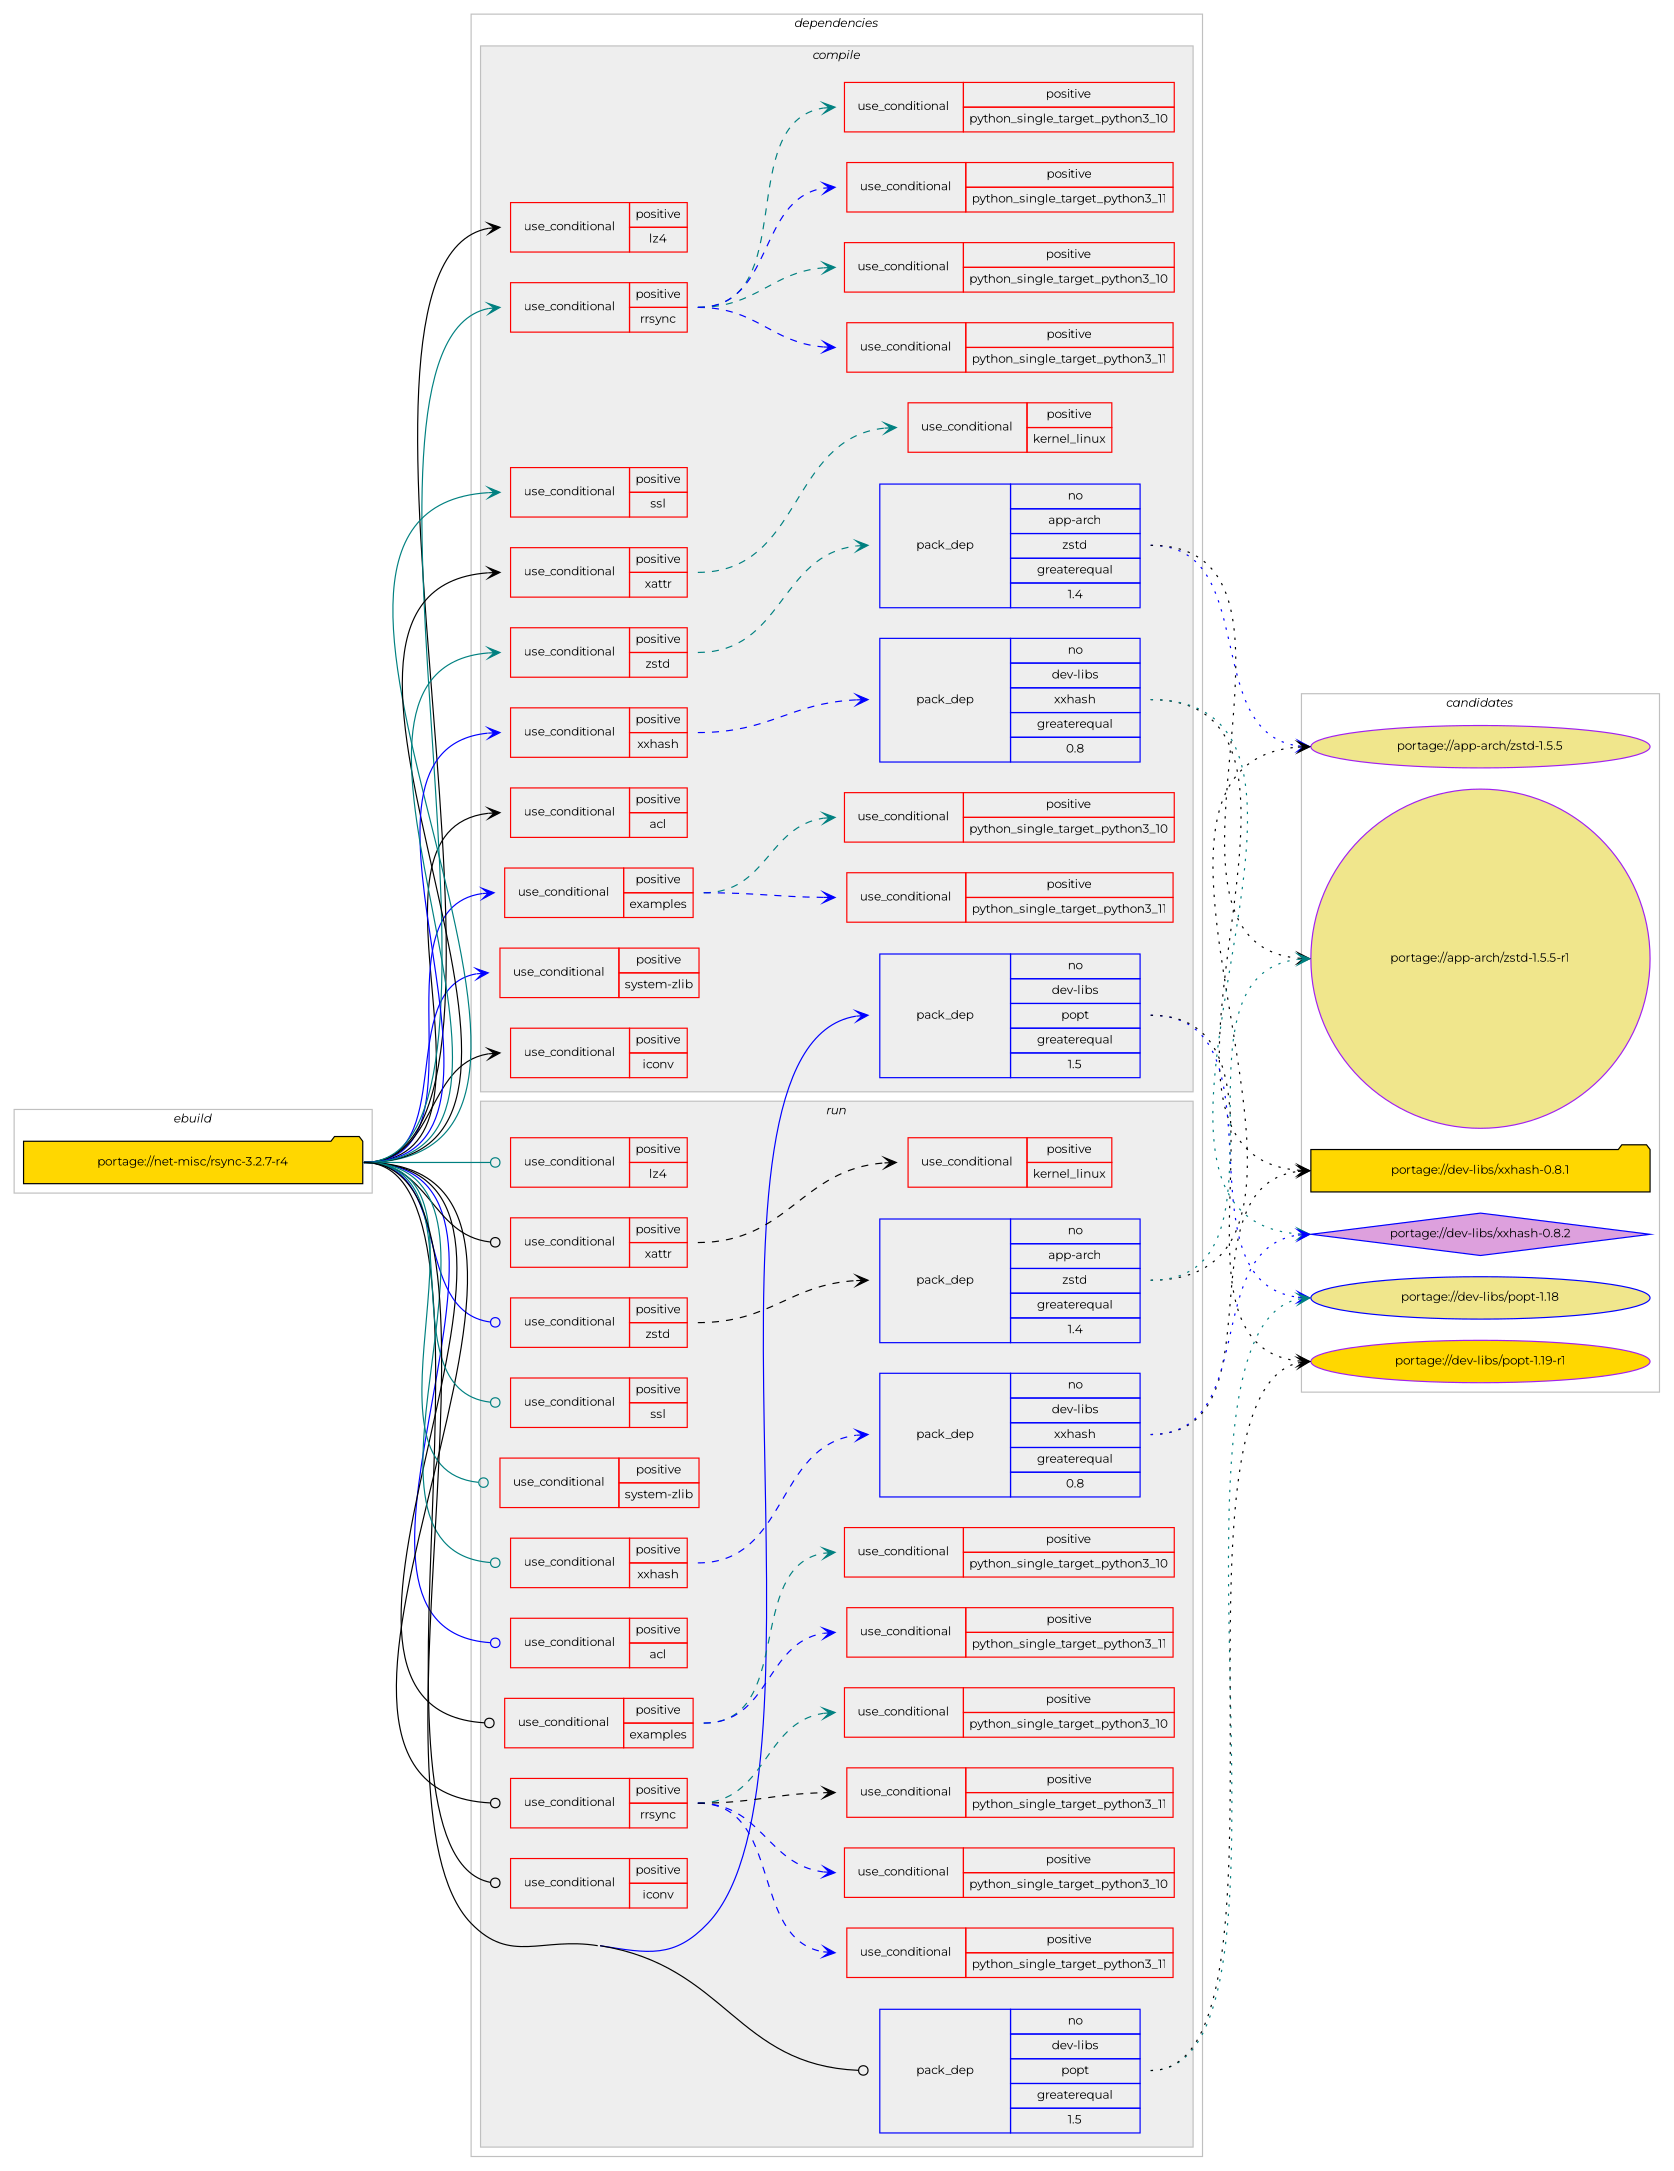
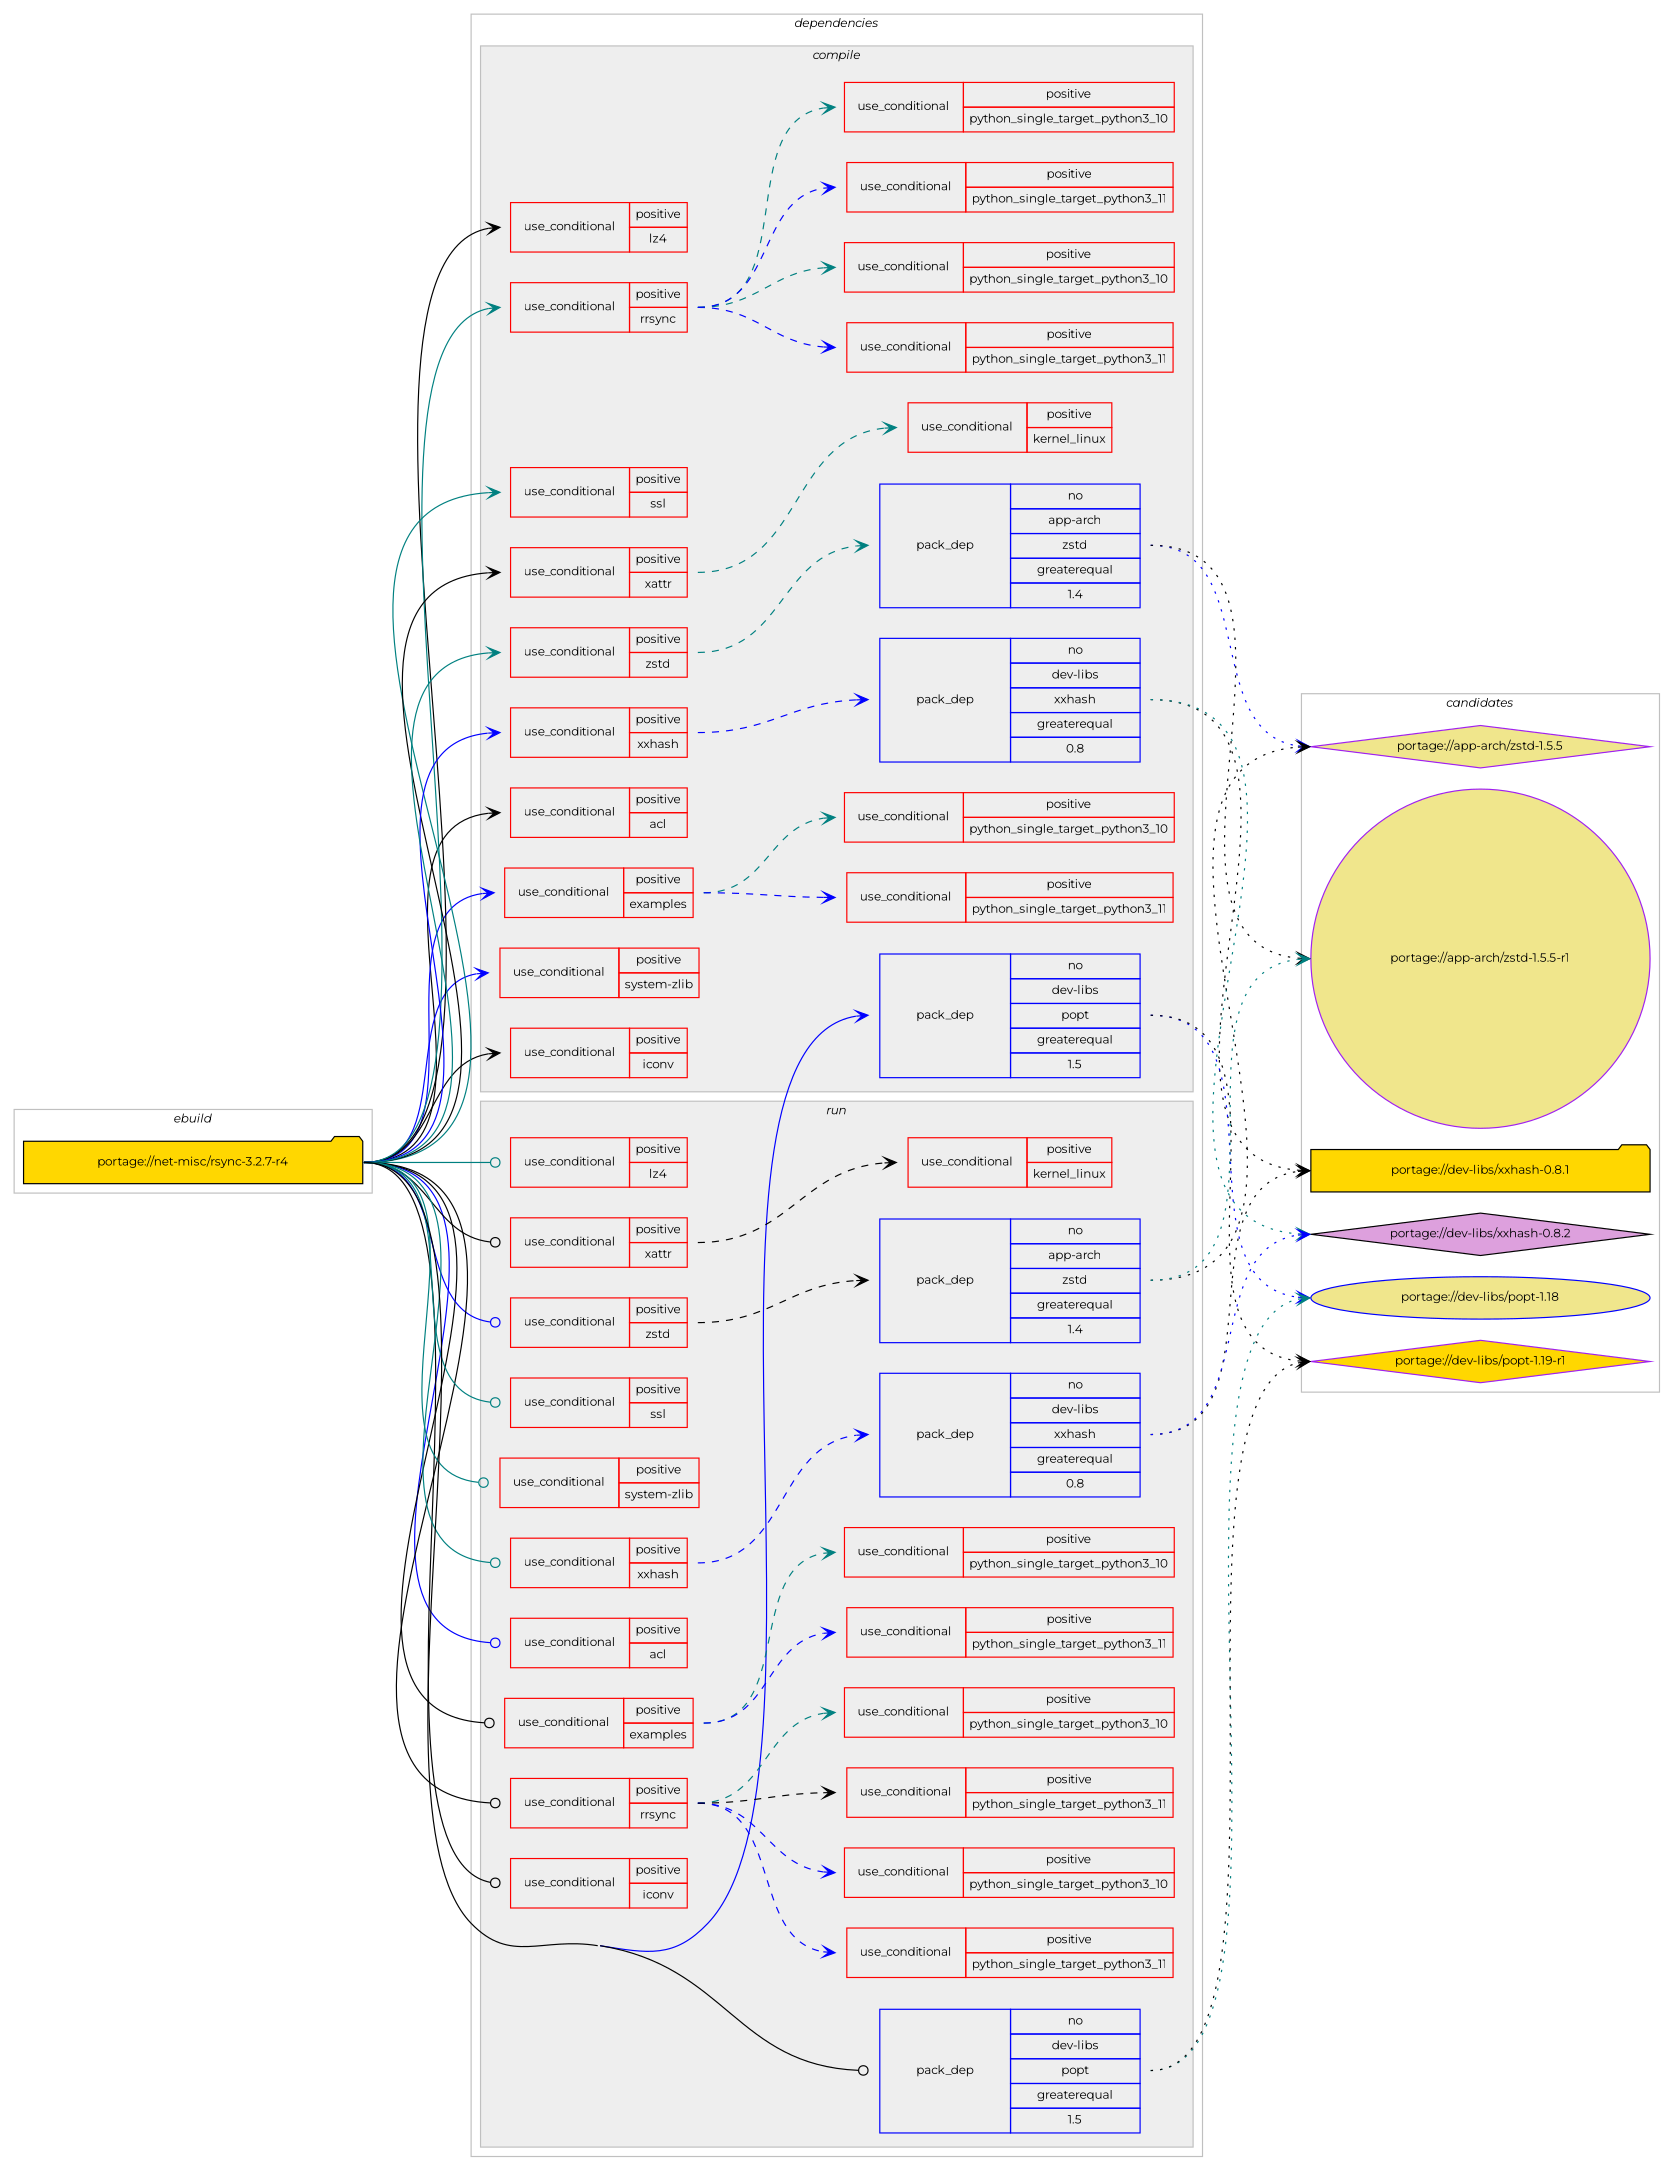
node "portage://app-arch/zstd-1.5.5": shape ellipse -> diamond
node "portage://dev-libs/xxhash-0.8.2": color blue -> black
node "portage://dev-libs/popt-1.19-r1": shape ellipse -> diamond
